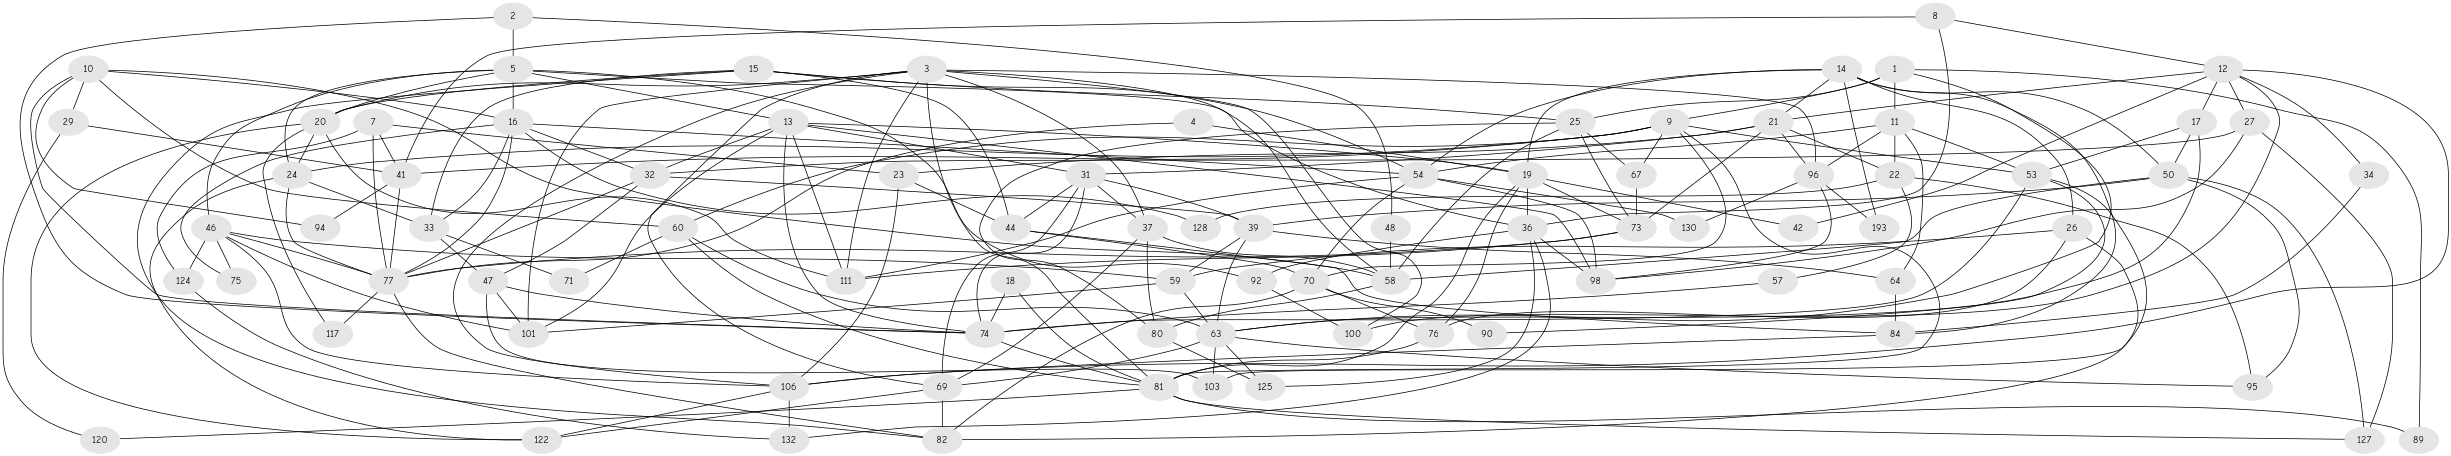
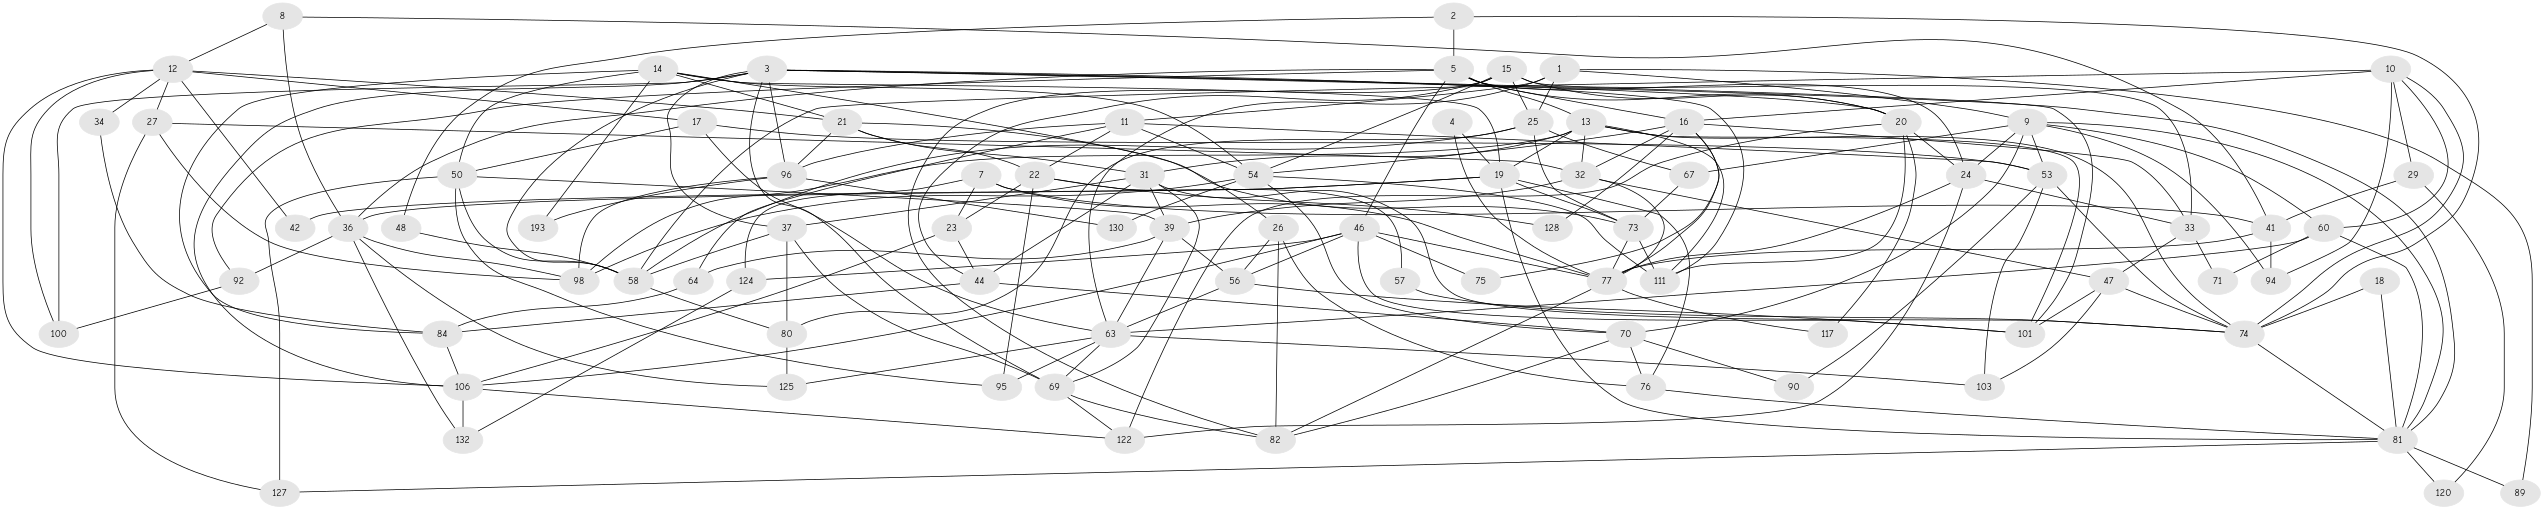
edge "21" -- "23": now "22" -- "23"
edge "9" -- "41": now "9" -- "94"
node "59": label "59" -> "56"
